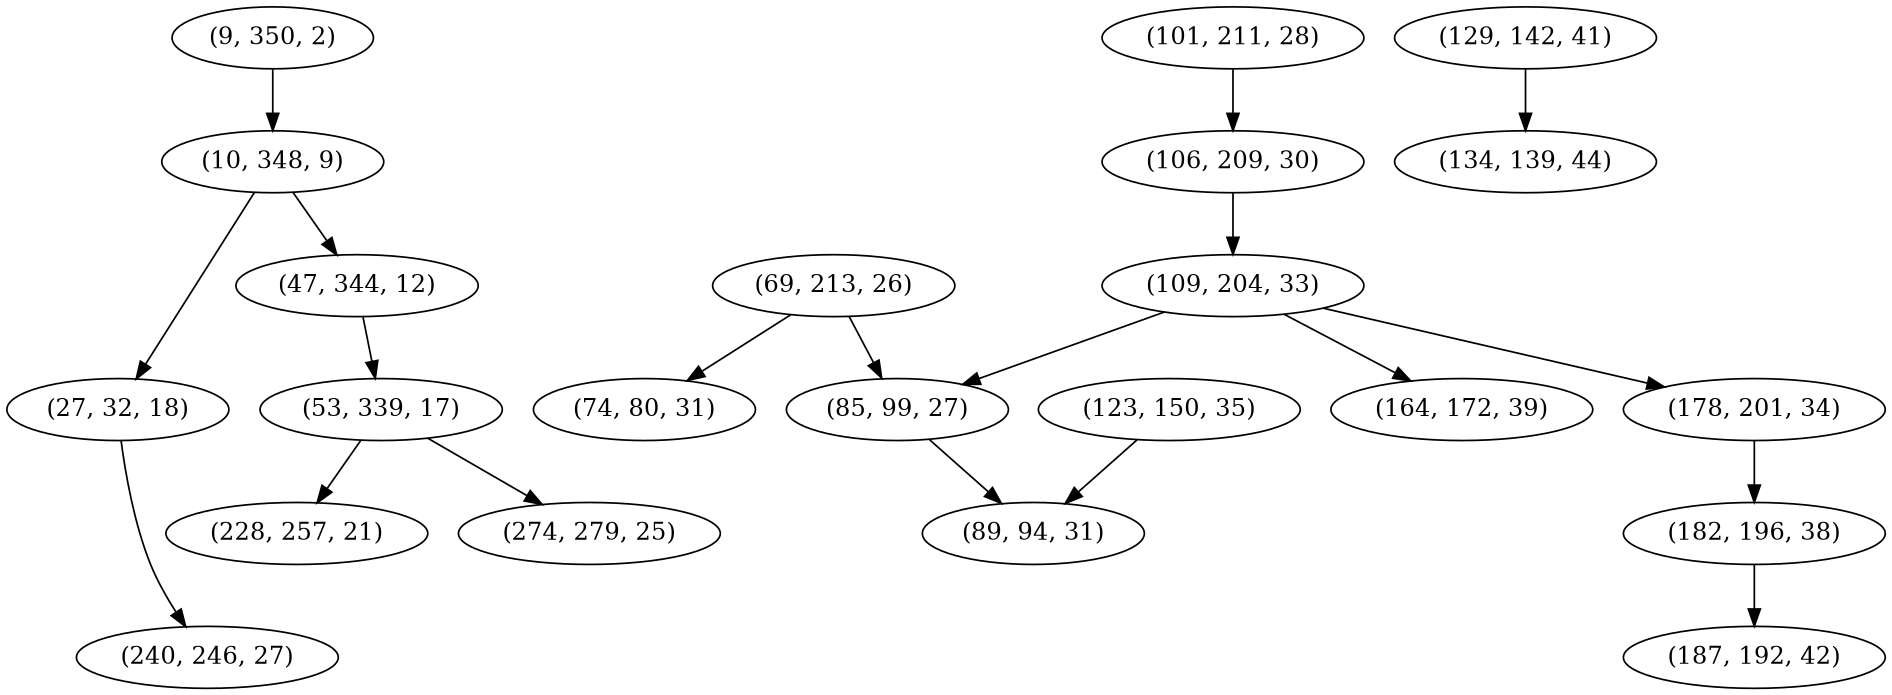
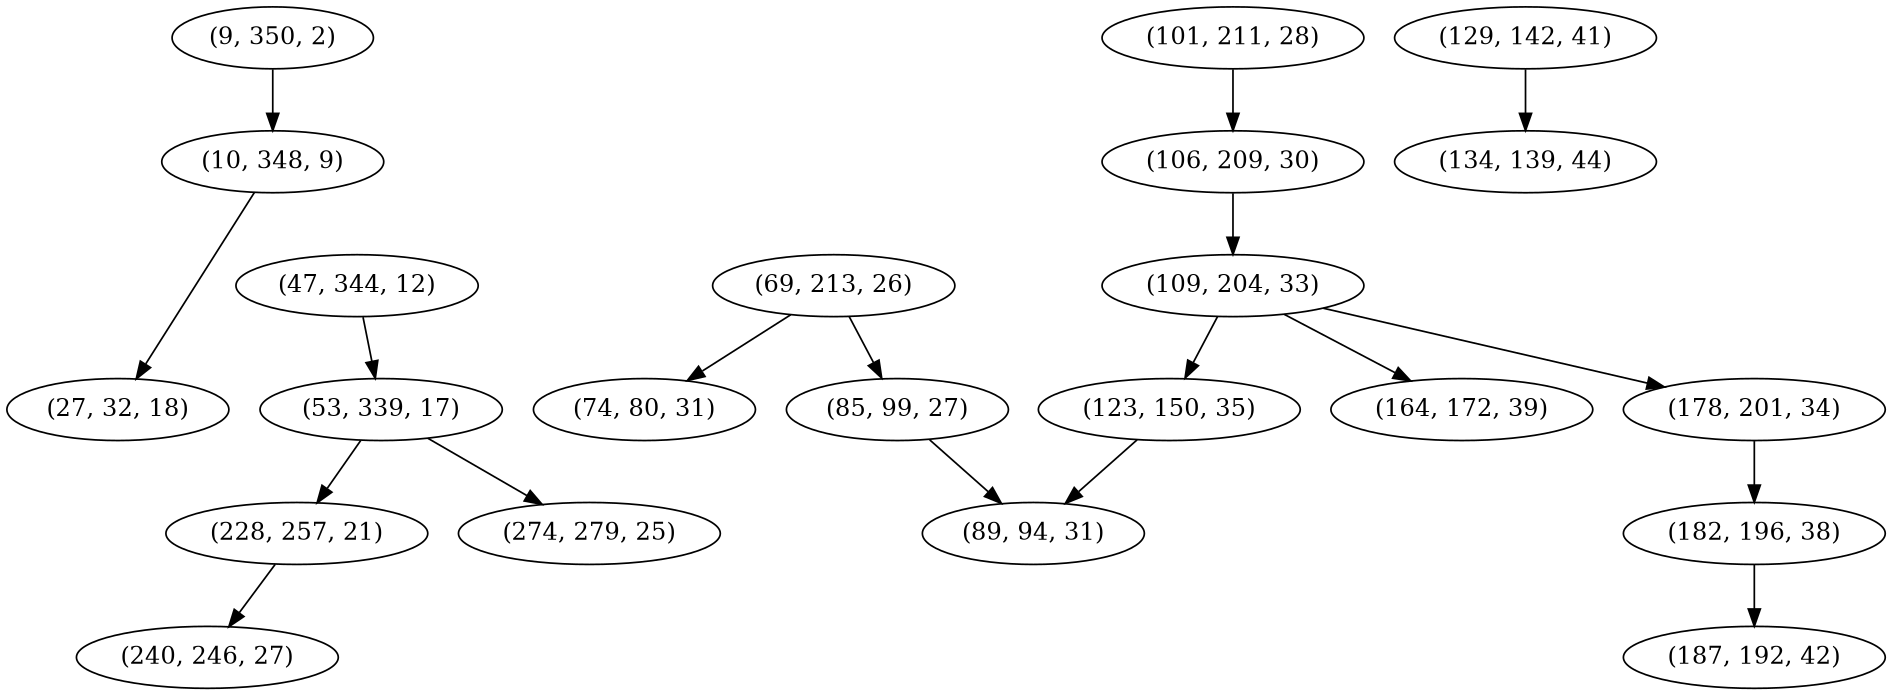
edge "(10, 348, 9)" -> "(47, 344, 12)": removed
edge "(109, 204, 33)" -> "(85, 99, 27)": now "(109, 204, 33)" -> "(123, 150, 35)"
edge "(27, 32, 18)" -> "(240, 246, 27)": now "(228, 257, 21)" -> "(240, 246, 27)"
